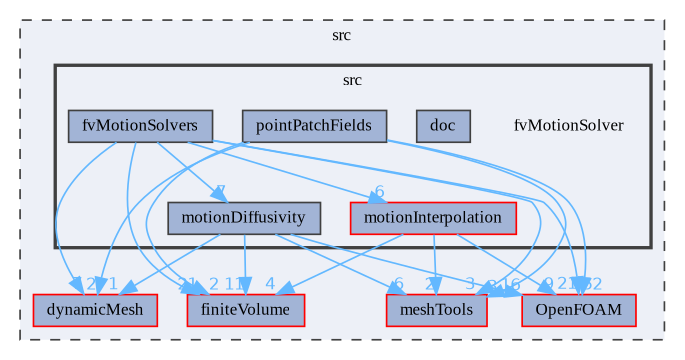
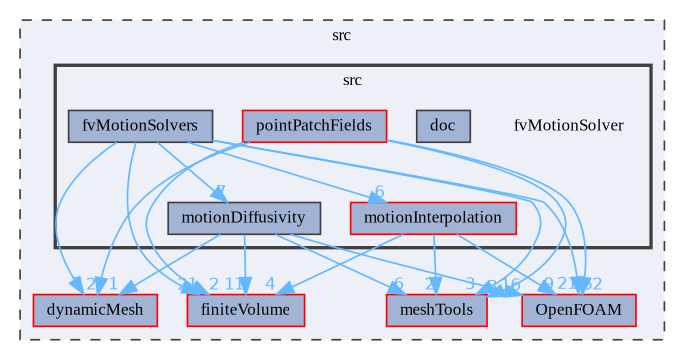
node "pointPatchFields": color grey25 -> red
